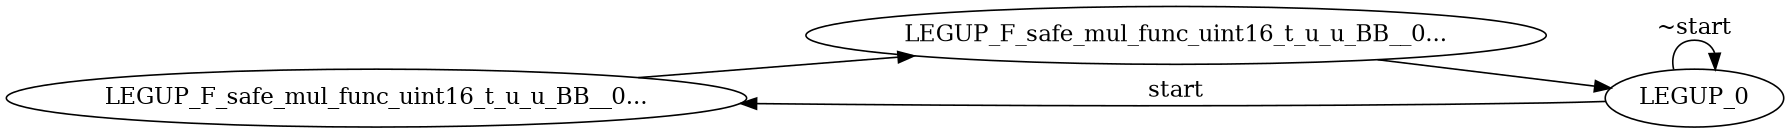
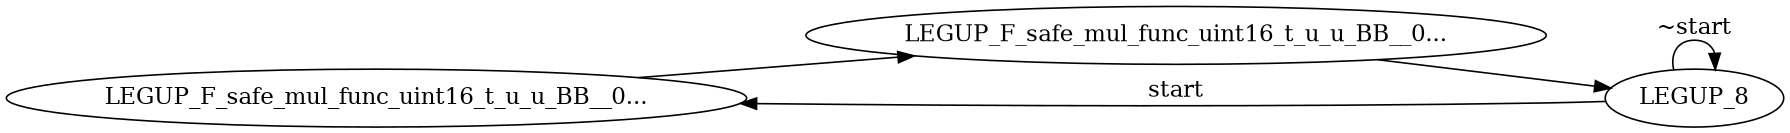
node "LEGUP_0": label "LEGUP_0" -> "LEGUP_8"
